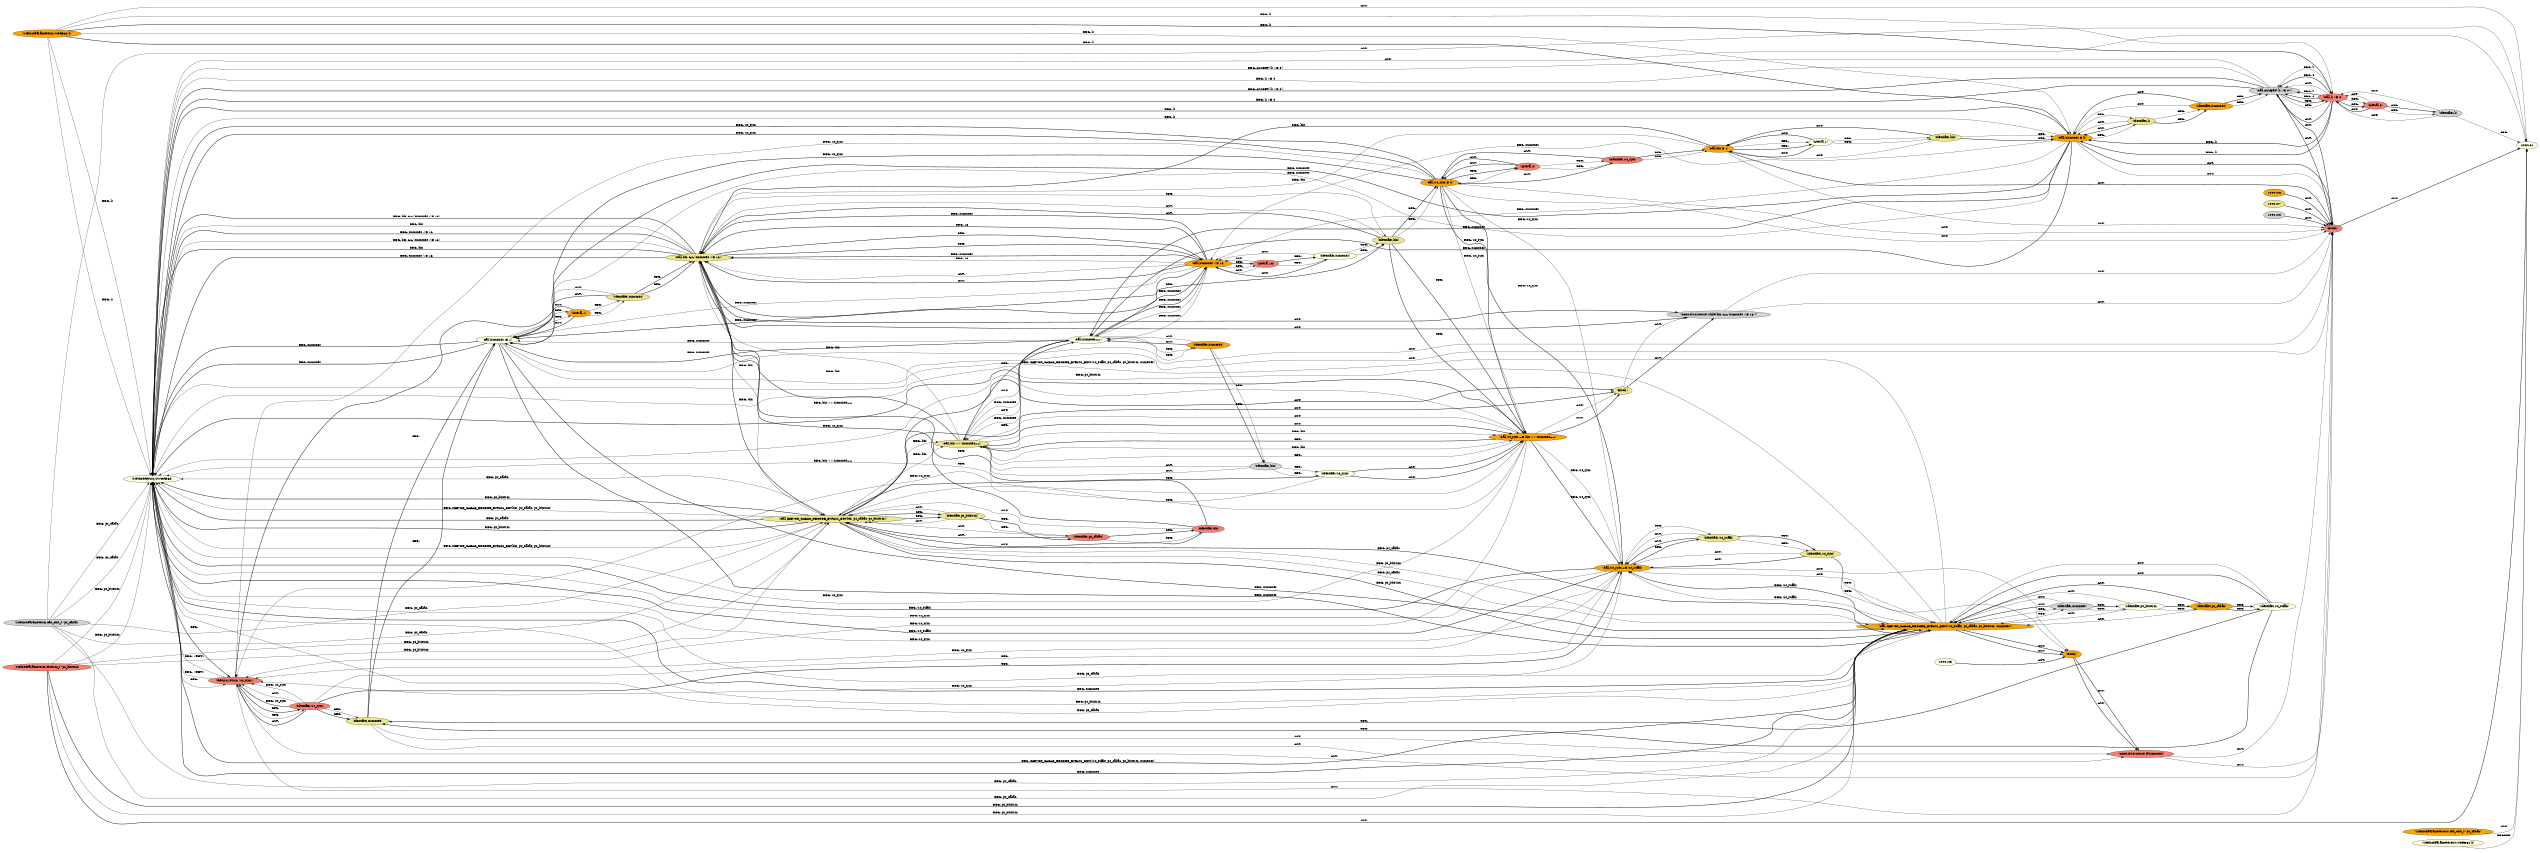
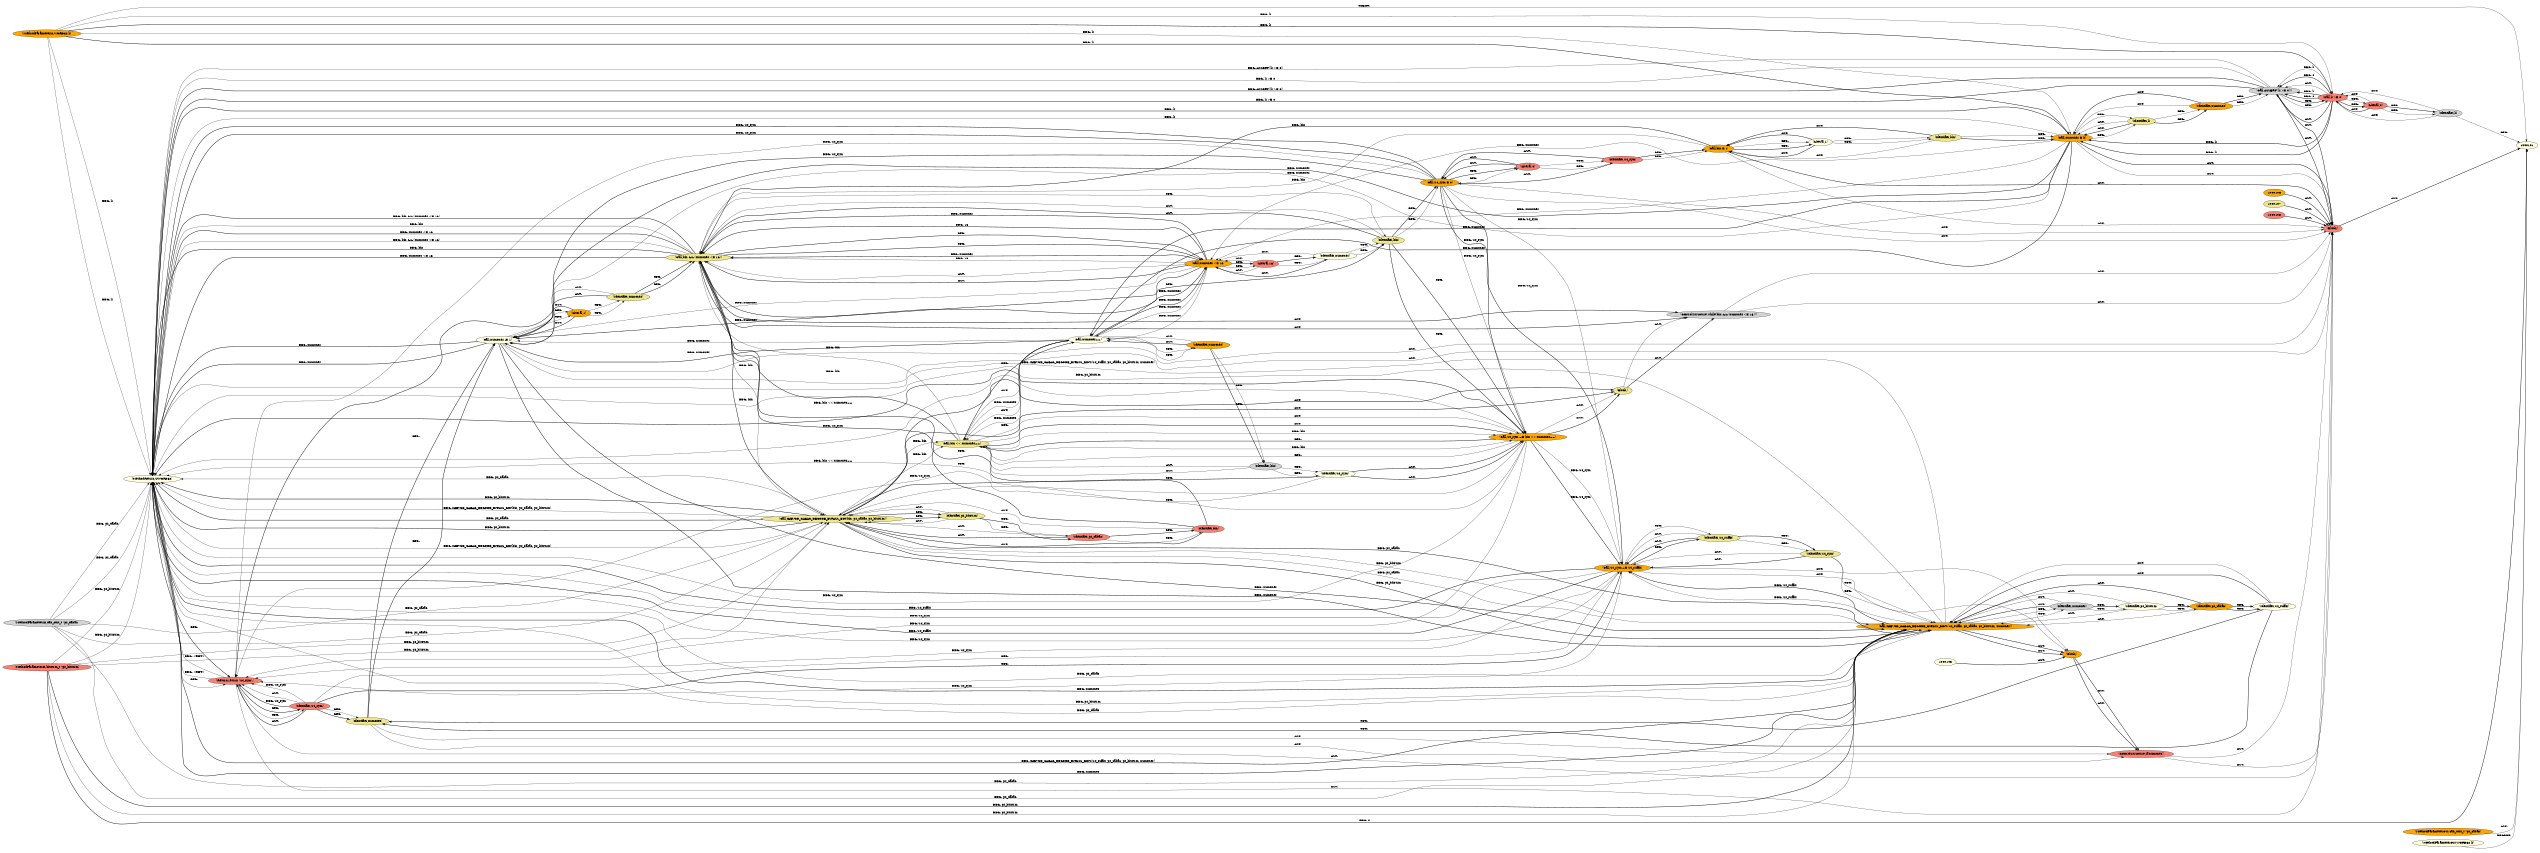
edge "(MethodParameterIn,WORD32 k)" -> "1000101": label "AST: " -> "CABAC: "
edge "(MethodParameterIn,cab_ctxt_t *ps_cabac)" -> "1000101": removed, label "AST:"
edge "(MethodReturn,UWORD32)" -> "1000101": removed, label "AST:"
node "1000108": fillcolor lightgrey -> salmon
edge "(MethodParameterIn,bitstrm_t *ps_bitstrm)" -> "1000101": label "AST: " -> "DDG: 0"
